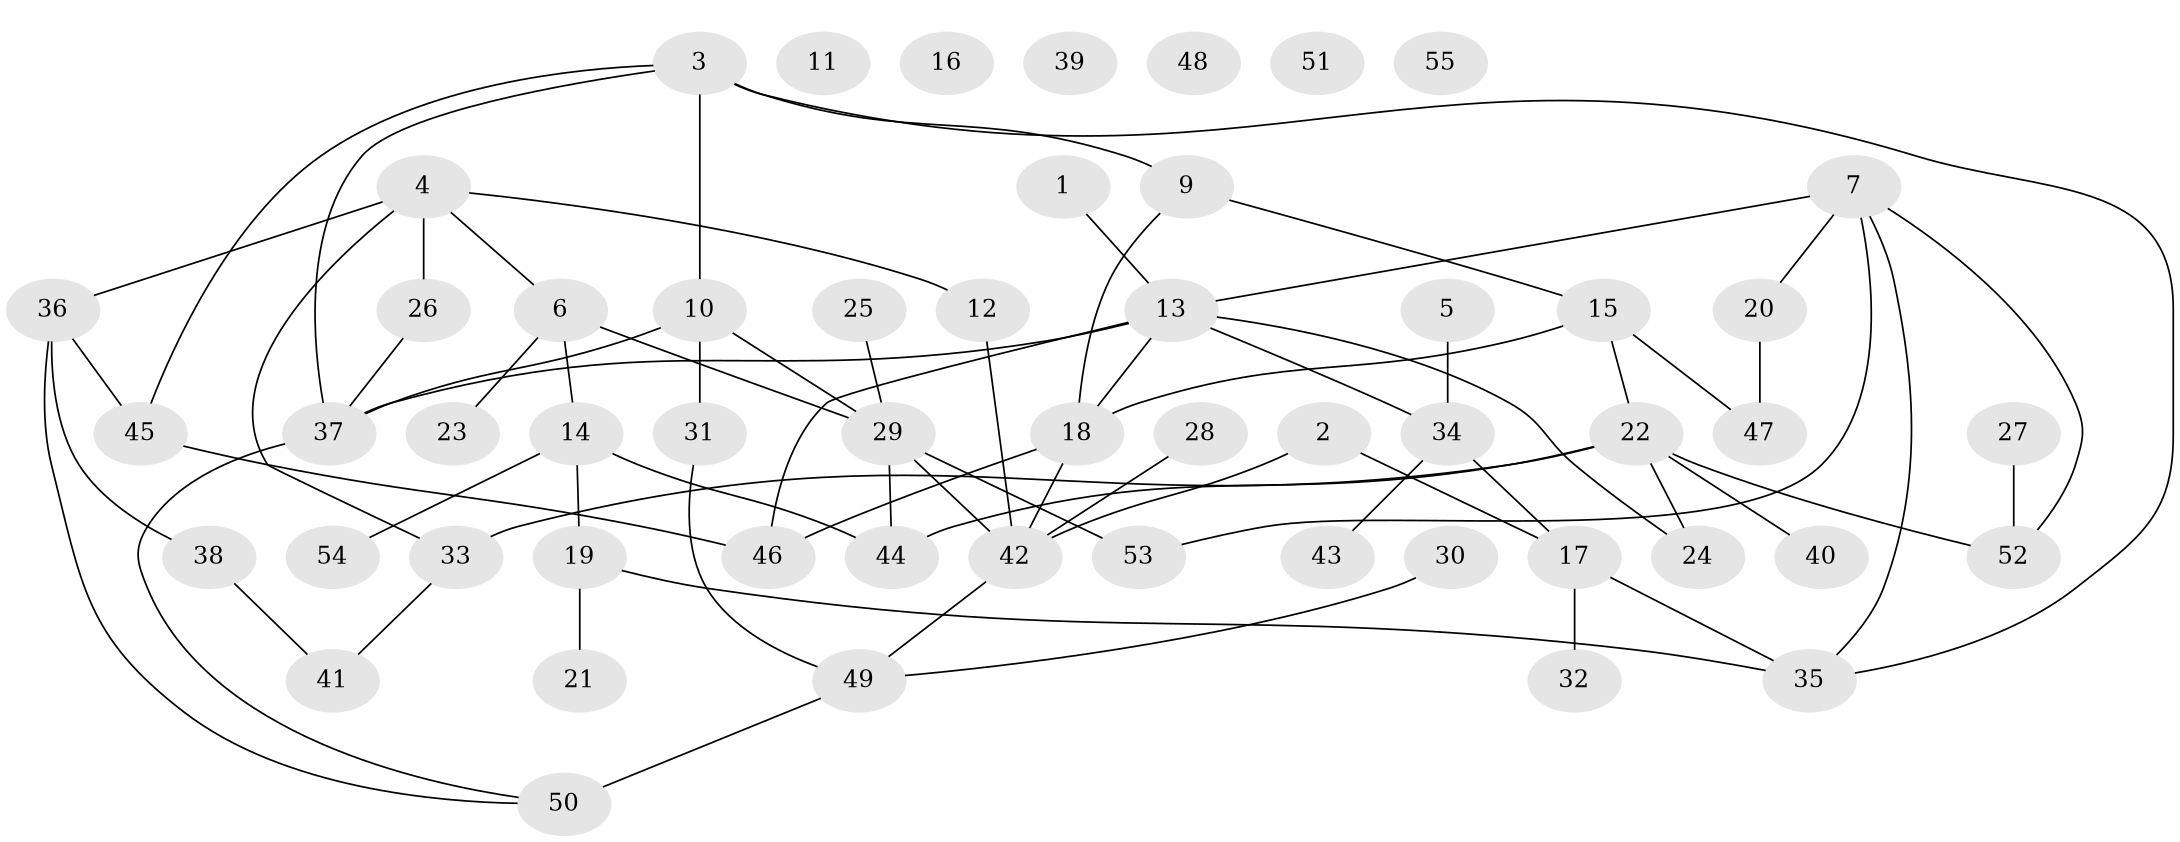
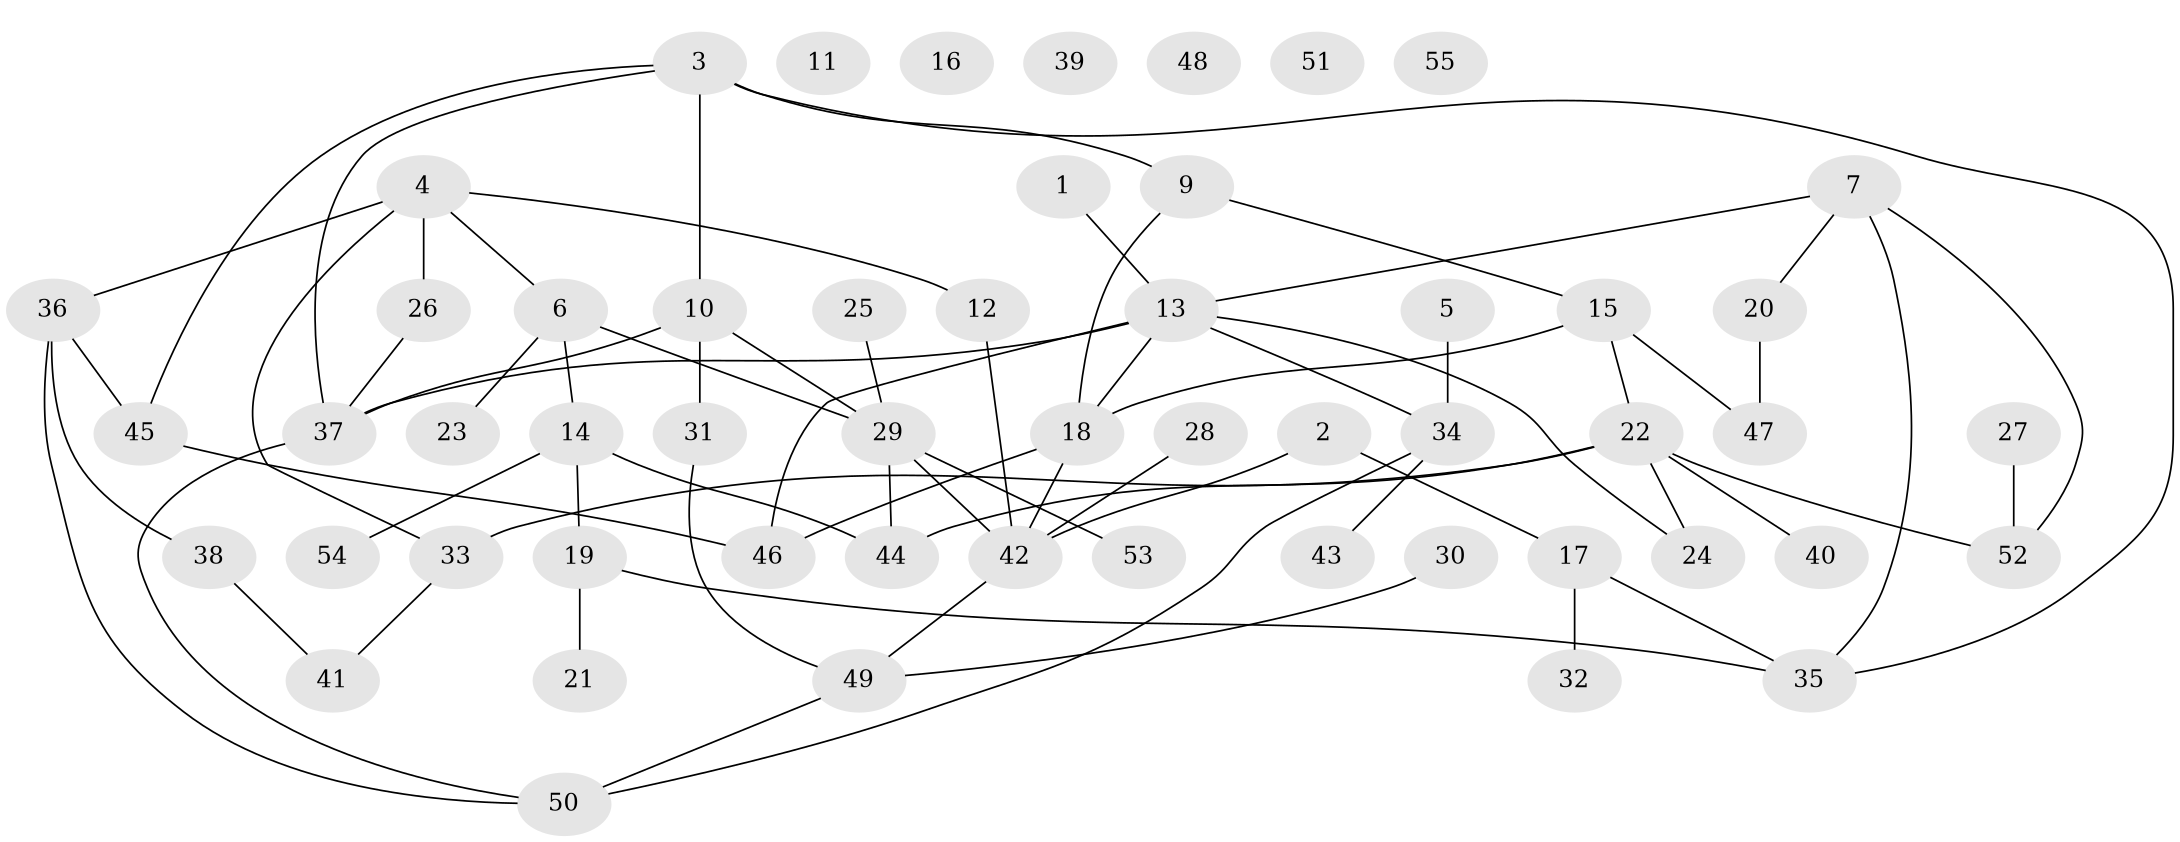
edge "34" -- "17": now "34" -- "50"
edge "7" -- "53": removed
